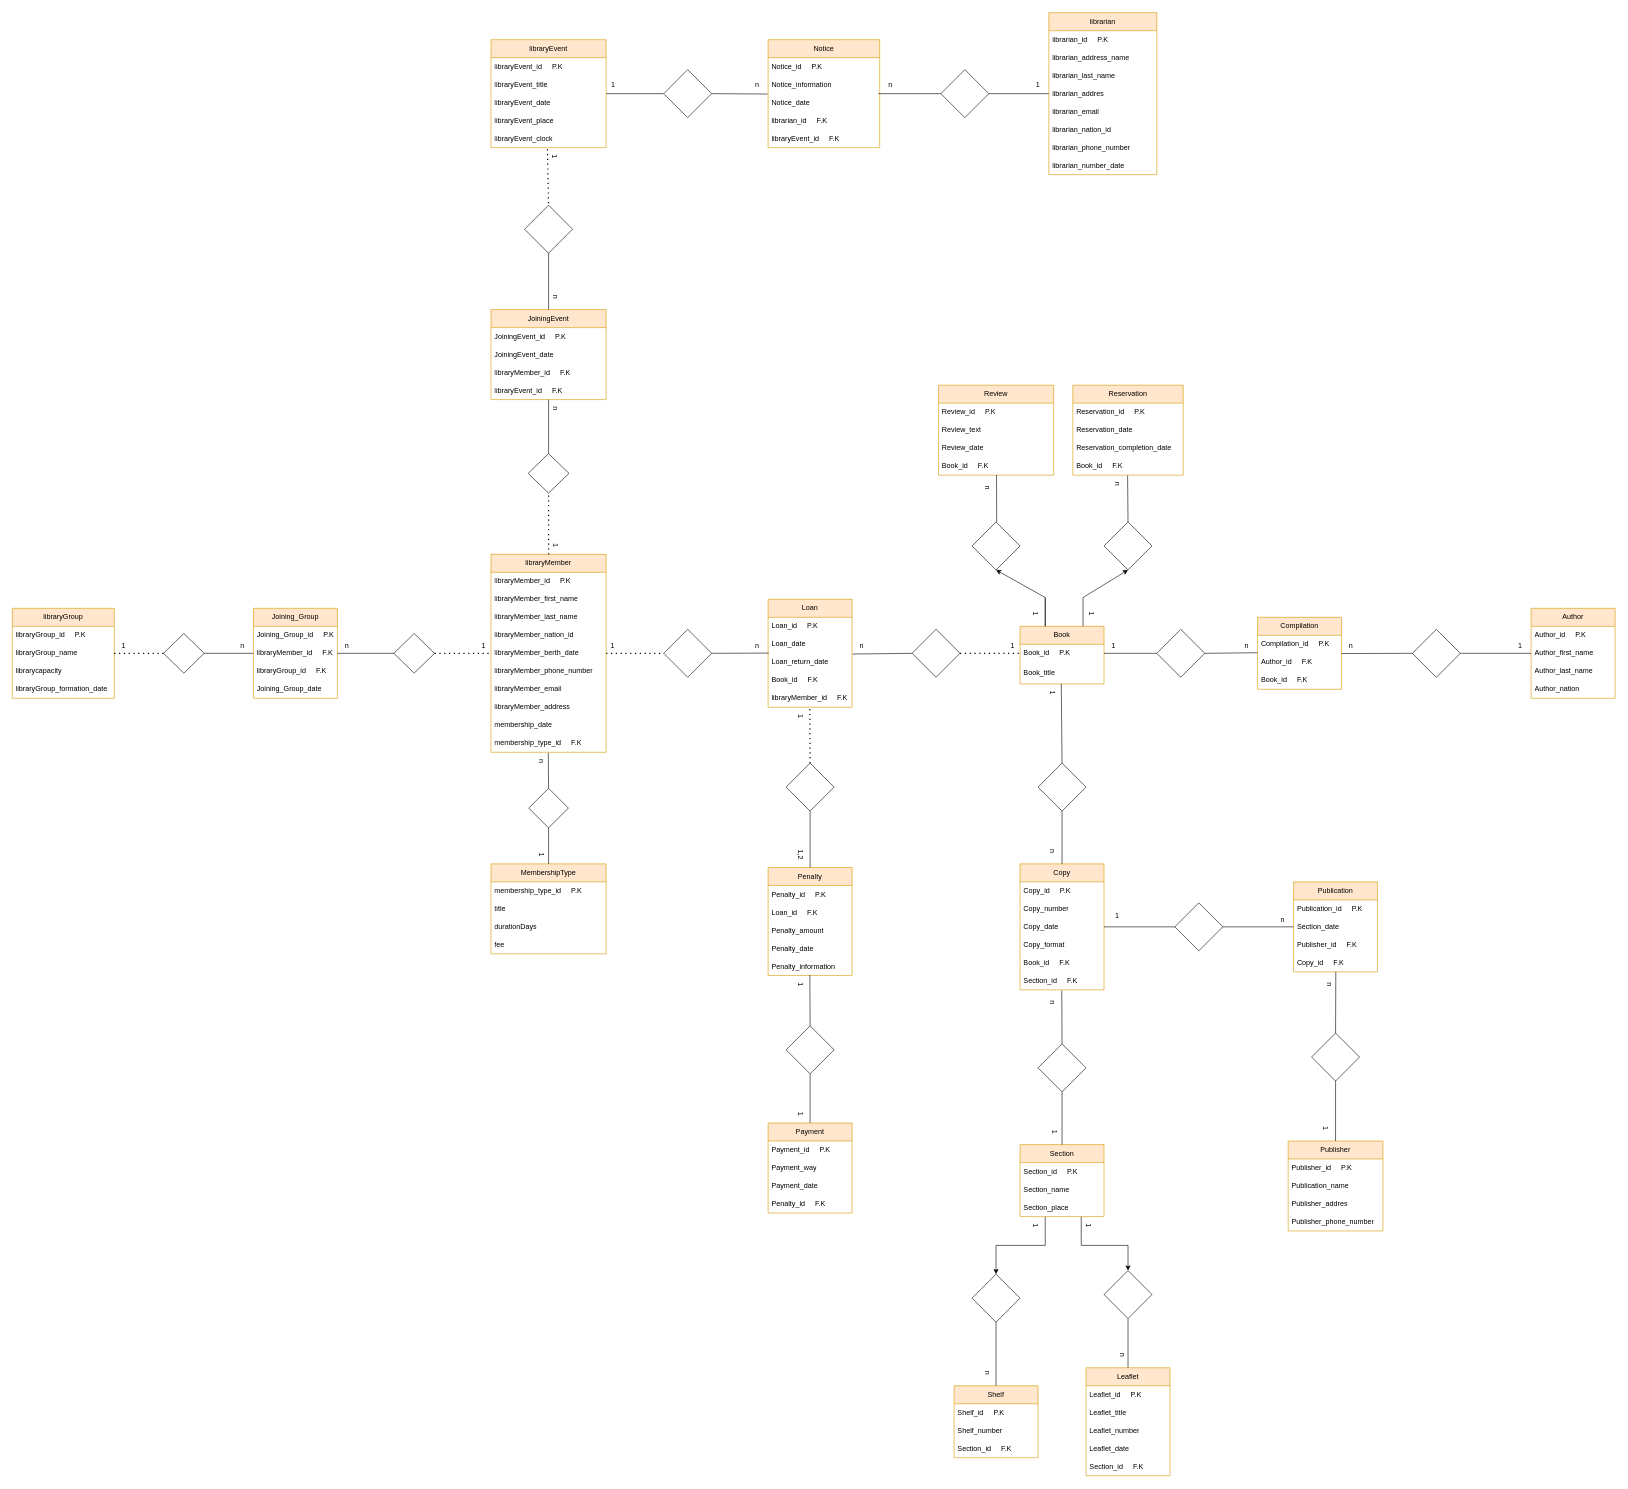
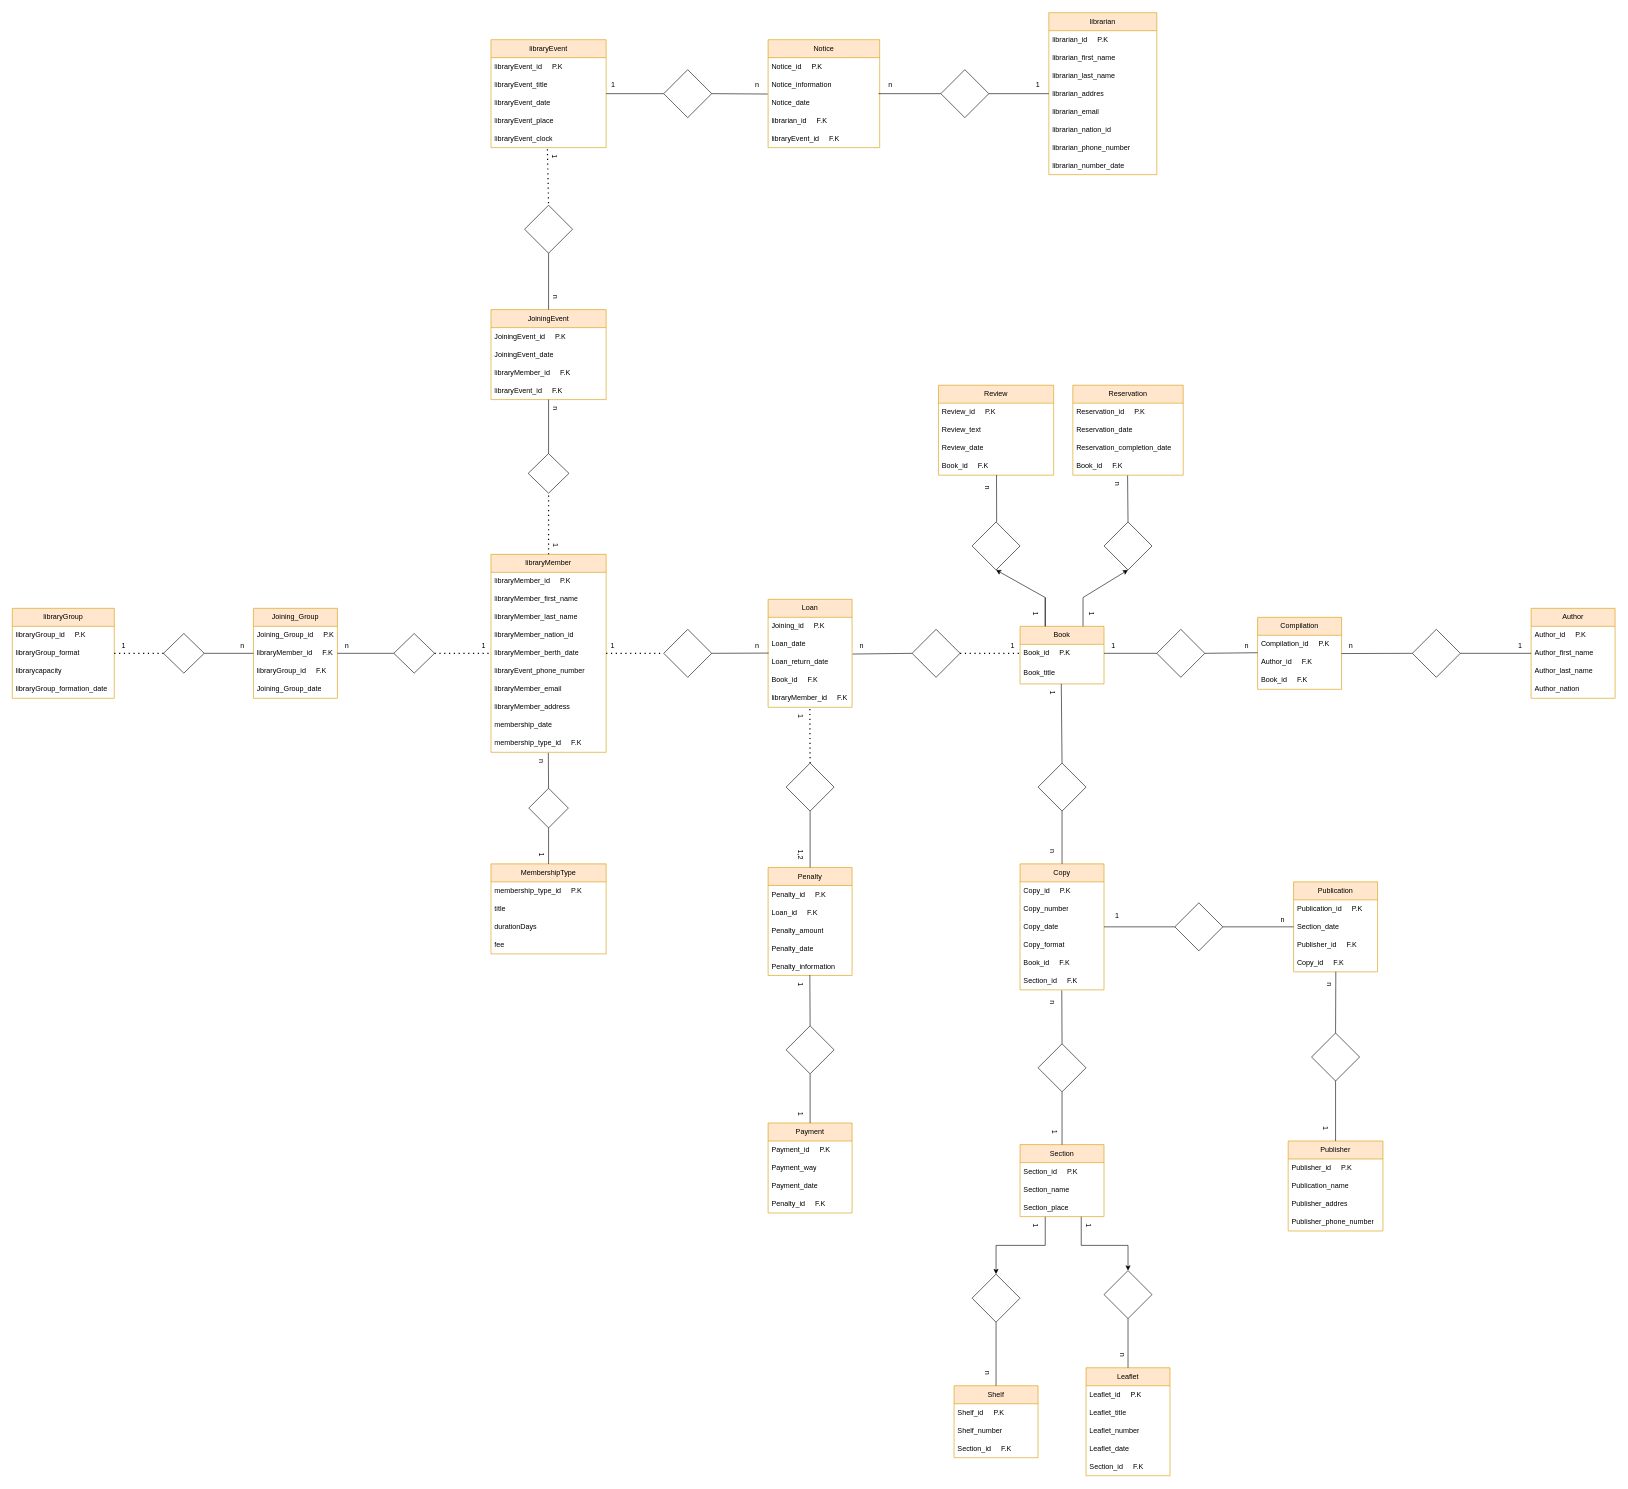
node "librarian_address_name": label "librarian_address_name" -> "librarian_first_name"
node "Loan_id P.K": label "Loan_id P.K" -> "Joining_id P.K"
node "libraryGroup_name": label "libraryGroup_name" -> "libraryGroup_format"
node "libraryMember_phone_number": label "libraryMember_phone_number" -> "libraryEvent_phone_number"
